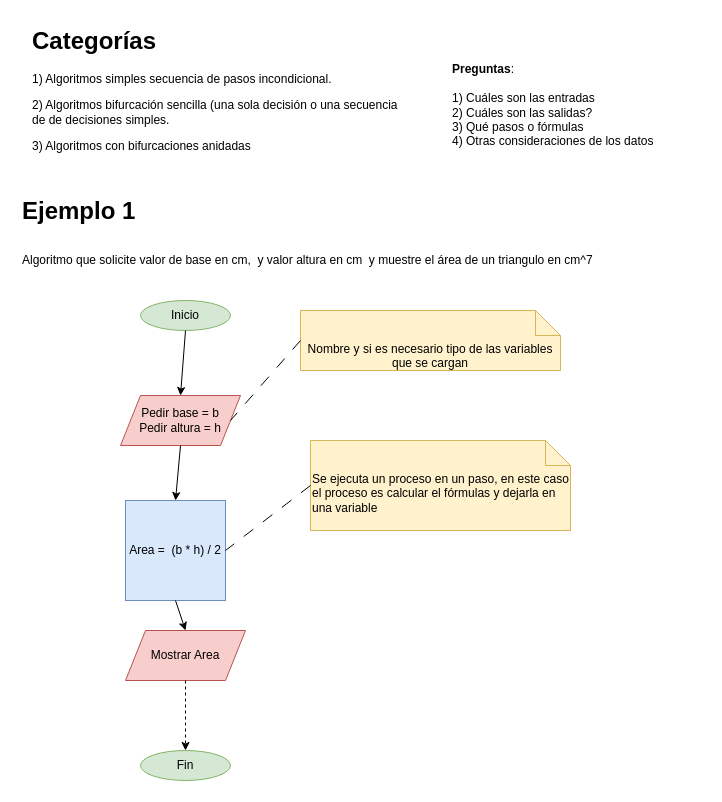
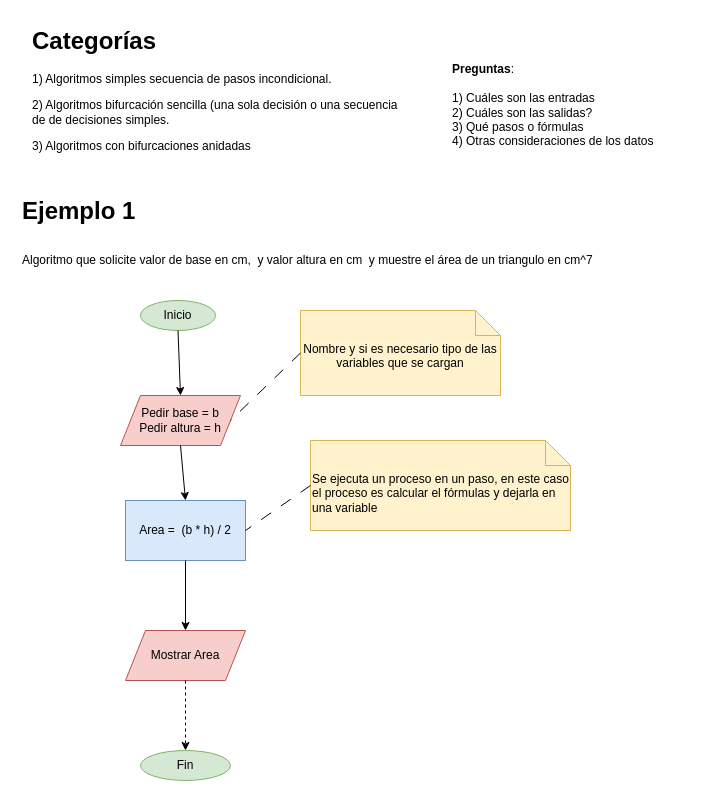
node "Inicio": size 90x30 -> 75x30
node "Nombre y si es necesario tipo de las variables que se cargan": size 260x60 -> 200x85
node "Area = (b * h) / 2": size 100x100 -> 120x60
